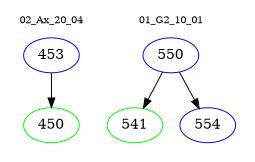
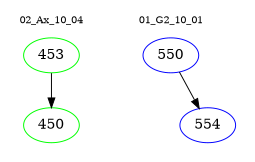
cluster "02_Ax_20_04": label "02_Ax_20_04" -> "02_Ax_10_04"
node "453": color blue -> green
node "541": removed
